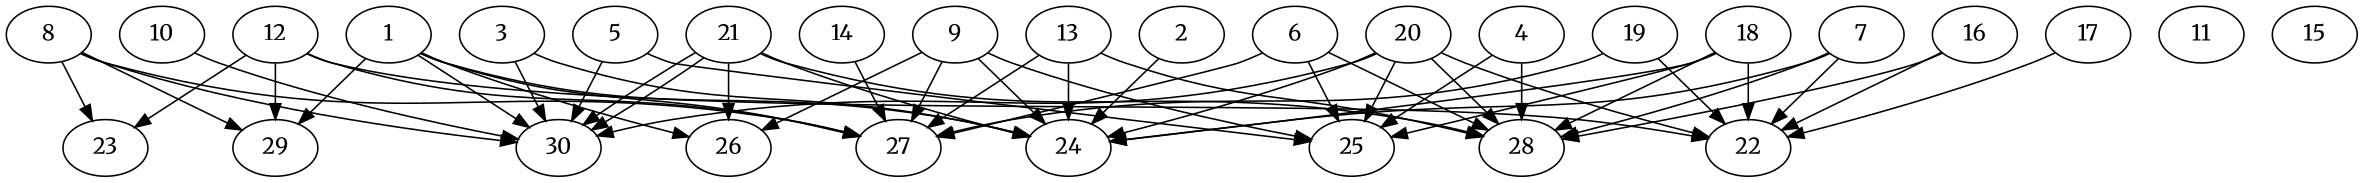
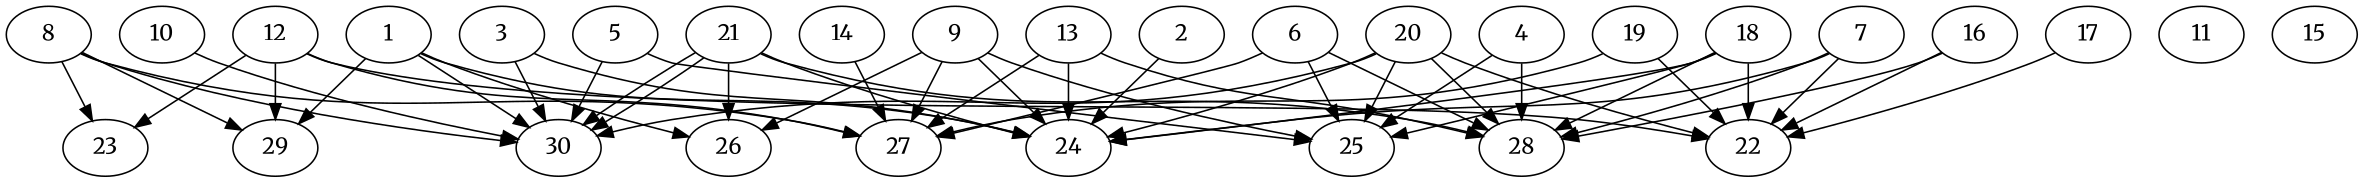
edge "1" -> "27": removed
